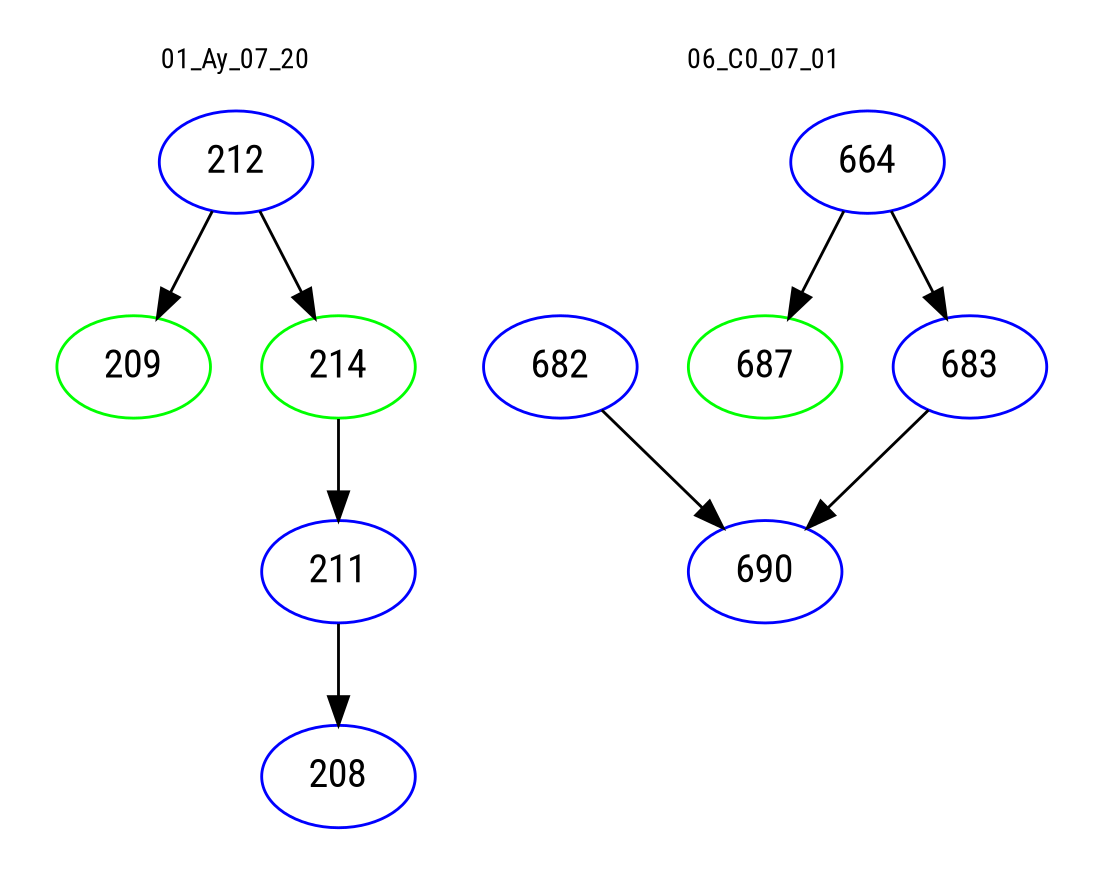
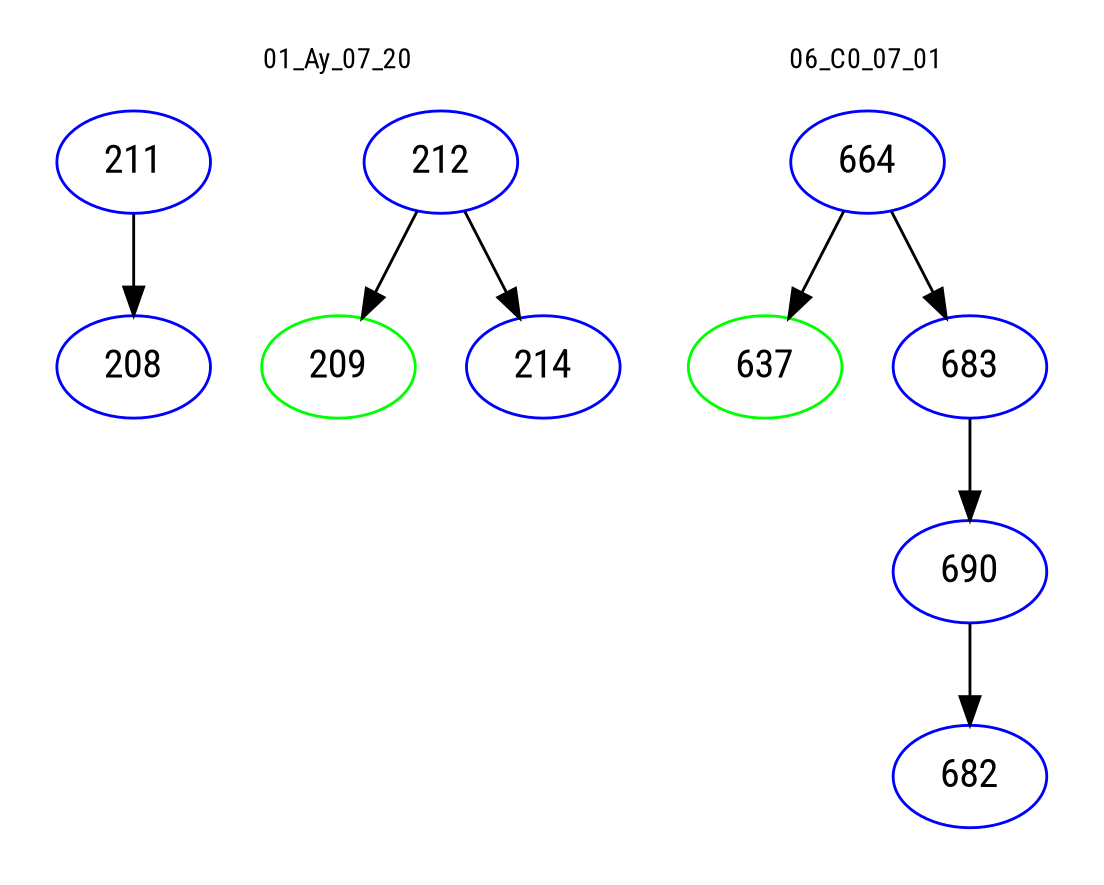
node "214": color green -> blue
node "687": label "687" -> "637"
edge "214" -> "211": removed
edge "682" -> "690": reversed
